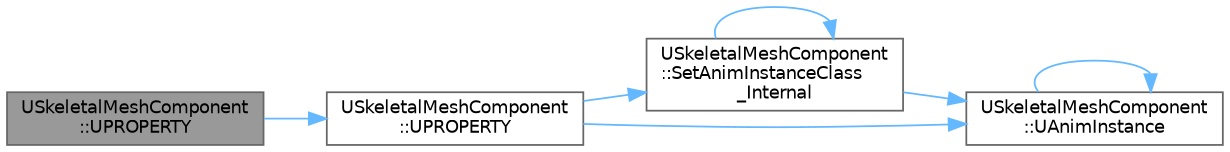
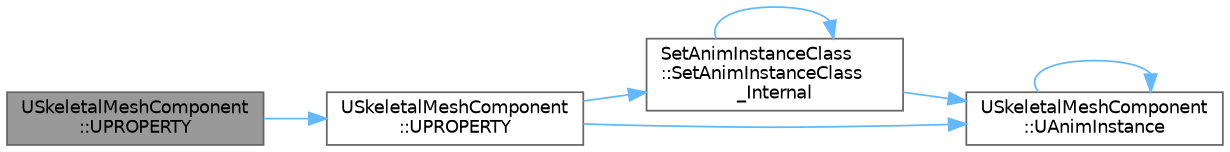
node "USkeletalMeshComponent ::SetAnimInstanceClass _Internal": label "USkeletalMeshComponent ::SetAnimInstanceClass _Internal" -> "SetAnimInstanceClass ::SetAnimInstanceClass _Internal"
